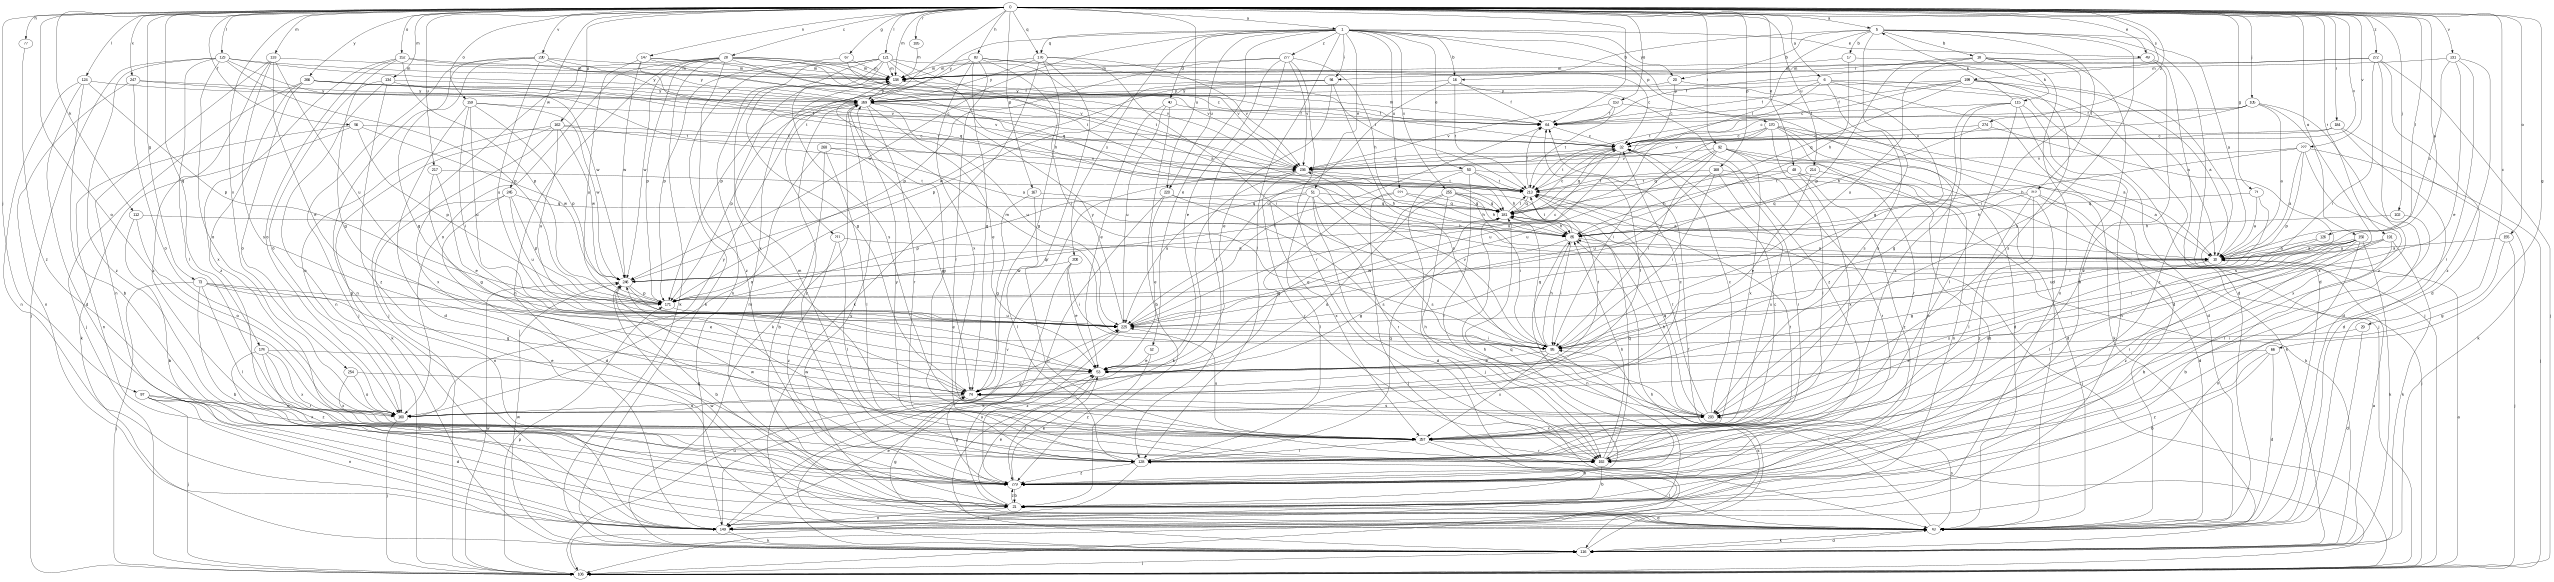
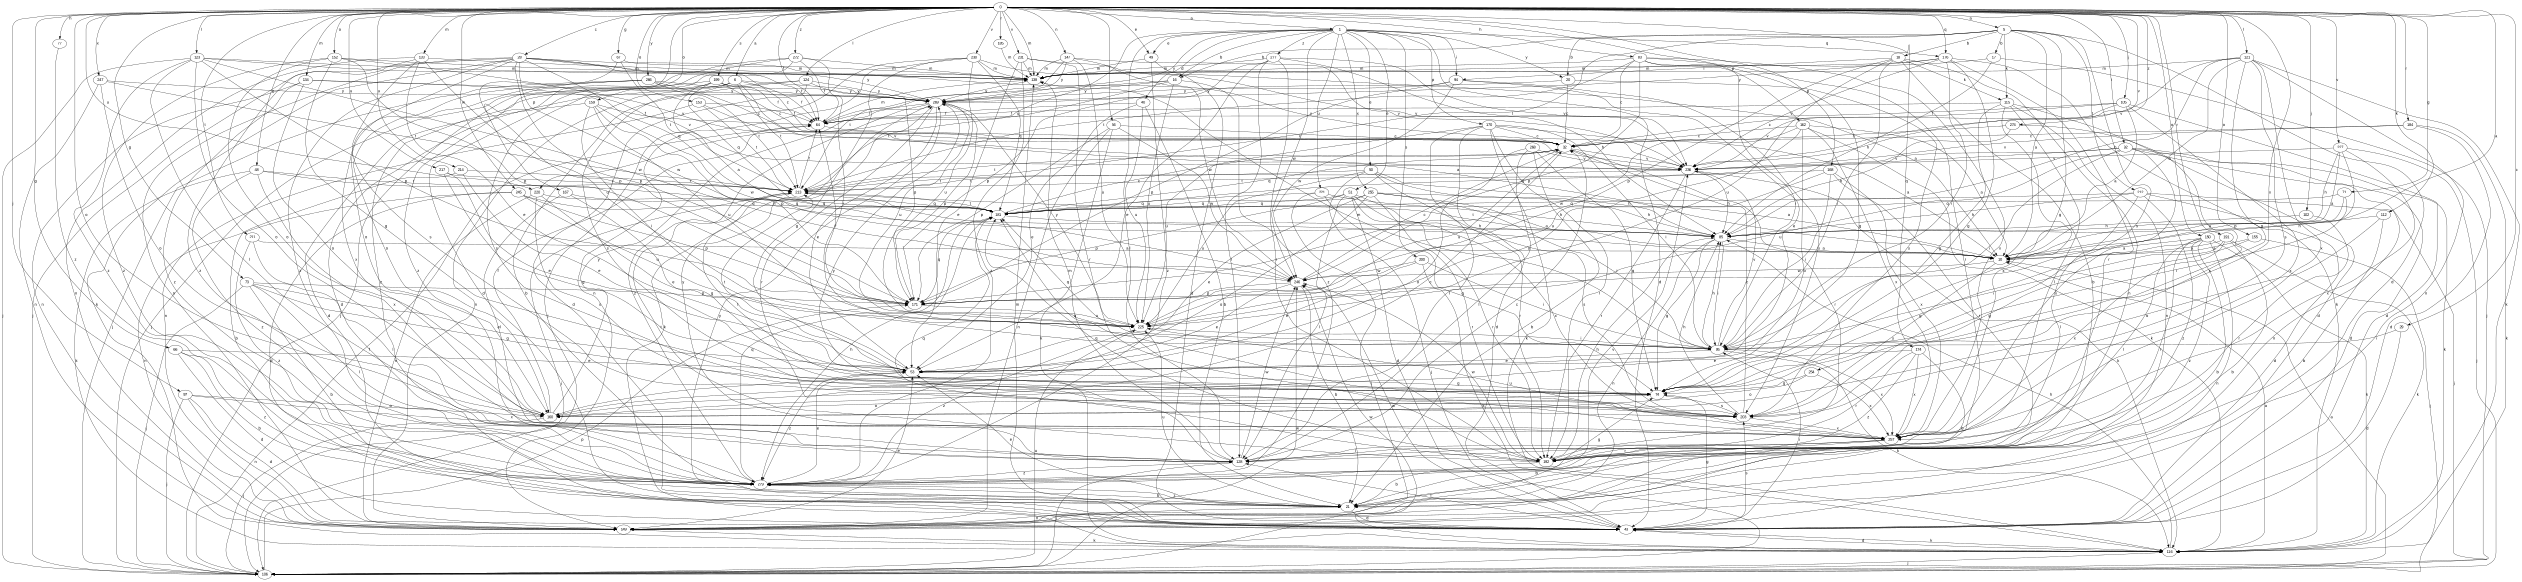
edge "115" -> "5": reversed
node "126": removed
edge "255" -> "192": label "h" -> "r"
node "52": removed
